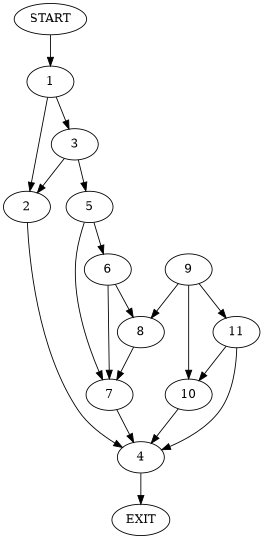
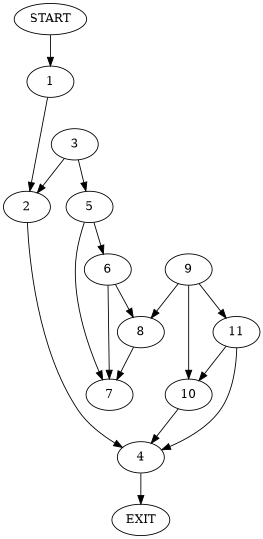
edge "1" -> "3": removed
edge "7" -> "4": removed
